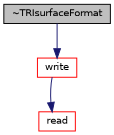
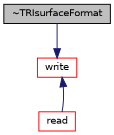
edge "write" -> "read": reversed
